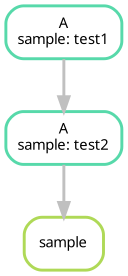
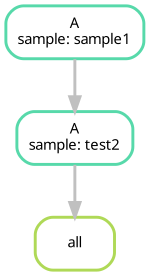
node "A sample: test1": label "A sample: test1" -> "A sample: sample1"
node "sample": label "sample" -> "all"
